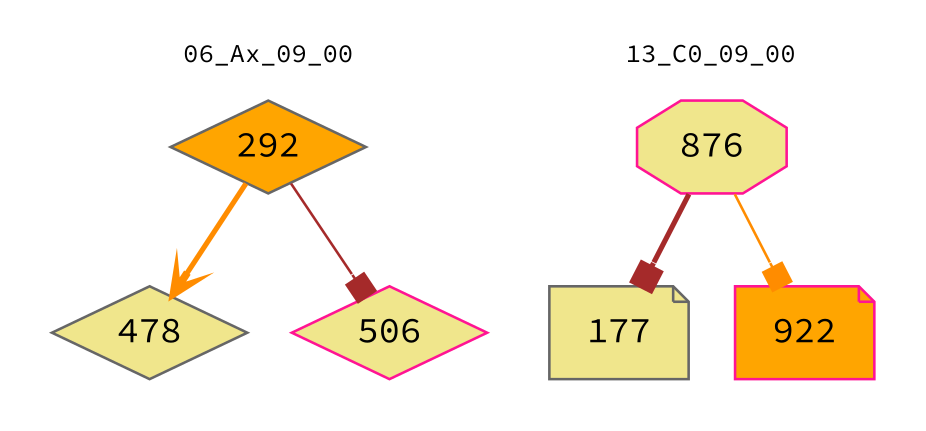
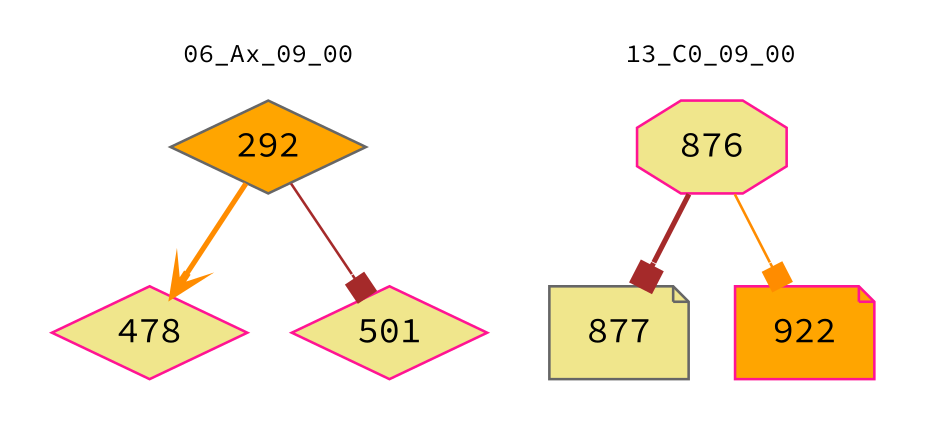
node "478": color gray40 -> deeppink
node "506": label "506" -> "501"
node "177": label "177" -> "877"
